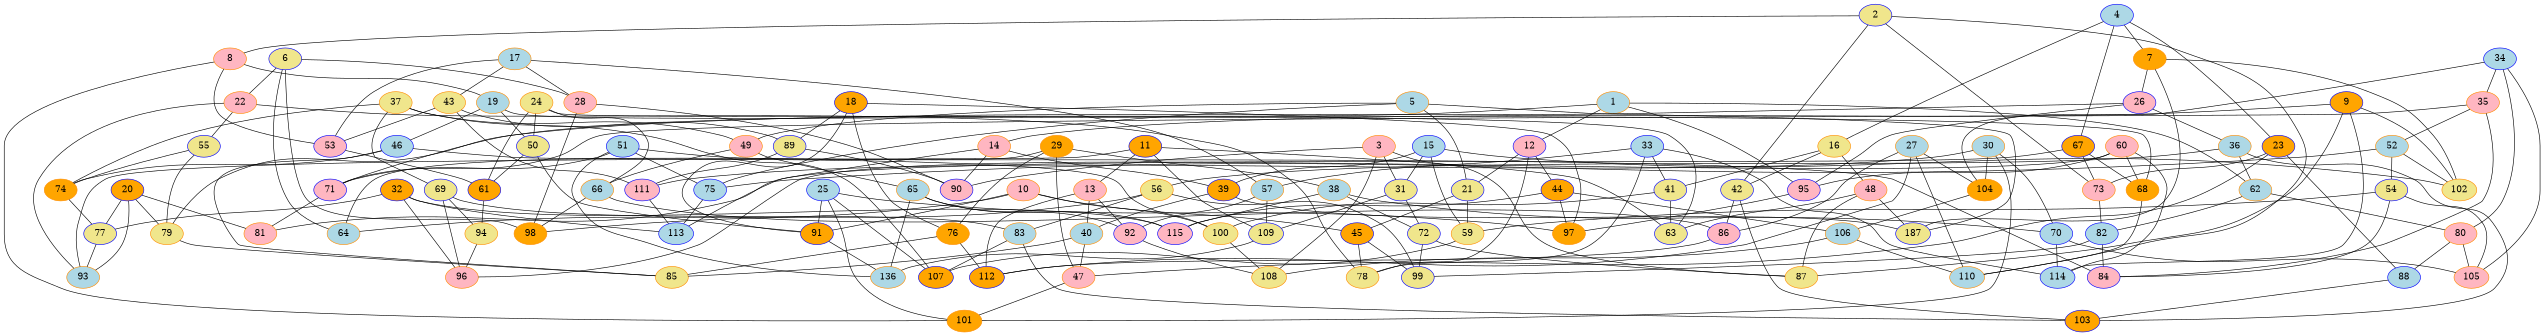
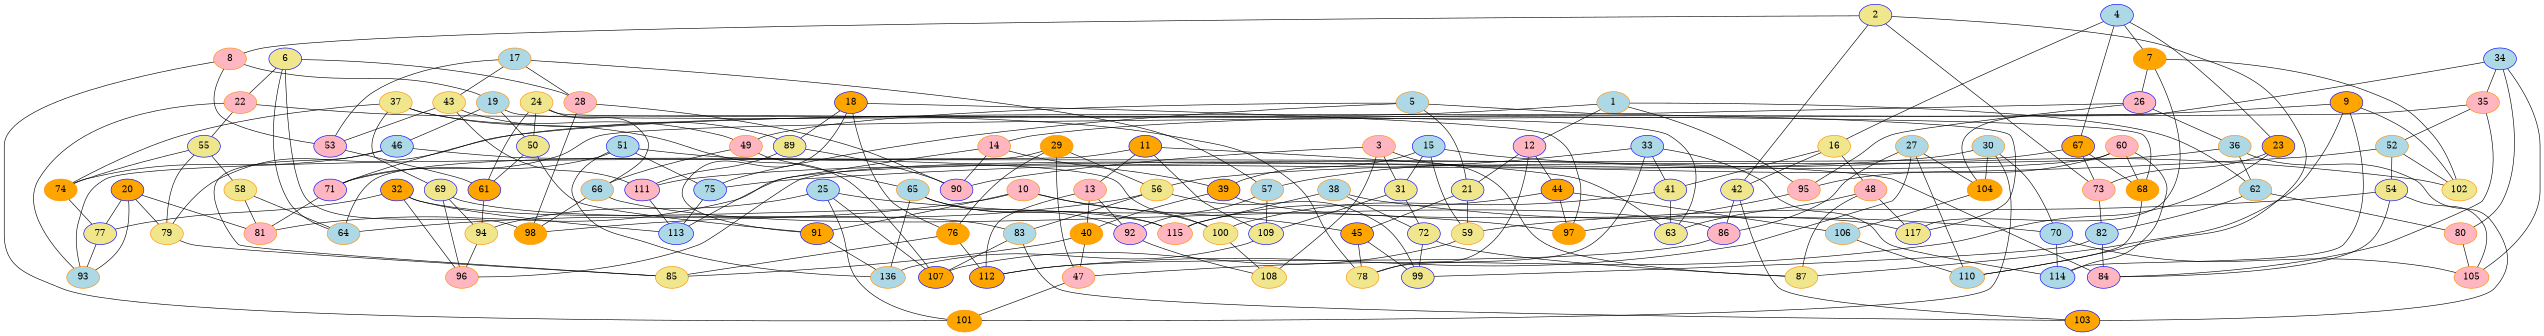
edge "29" -- "38": now "29" -- "56"
node "58": added
node "95": color blue -> darkorange
edge "25" -- "91": now "25" -- "94"
node "40": fillcolor lightblue -> orange
node "115": color blue -> darkorange
node "187": label "187" -> "117"
edge "106" -- "108": removed
node "88": removed
